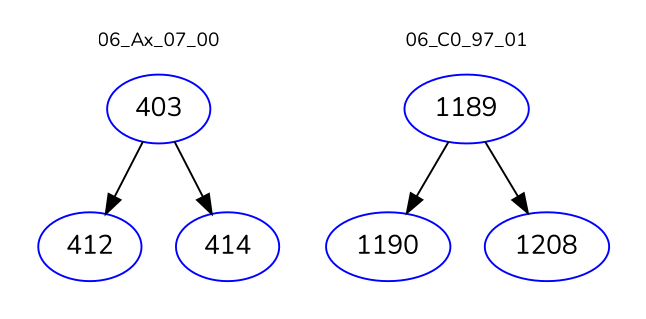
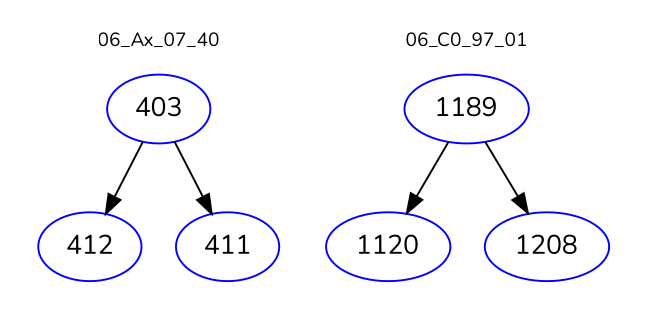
cluster "06_Ax_07_00": label "06_Ax_07_00" -> "06_Ax_07_40"
node "414": label "414" -> "411"
node "1190": label "1190" -> "1120"
